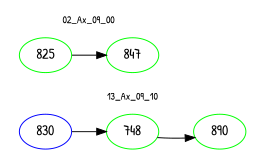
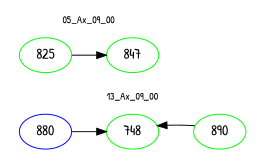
cluster "02_Ax_09_00": label "02_Ax_09_00" -> "05_Ax_09_00"
cluster "13_Ax_09_10": label "13_Ax_09_10" -> "13_Ax_09_00"
node "830": label "830" -> "880"
edge "748" -> "890": reversed
